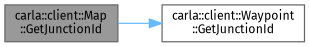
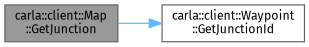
node "carla::client::Map ::GetJunctionId": label "carla::client::Map ::GetJunctionId" -> "carla::client::Map ::GetJunction"
